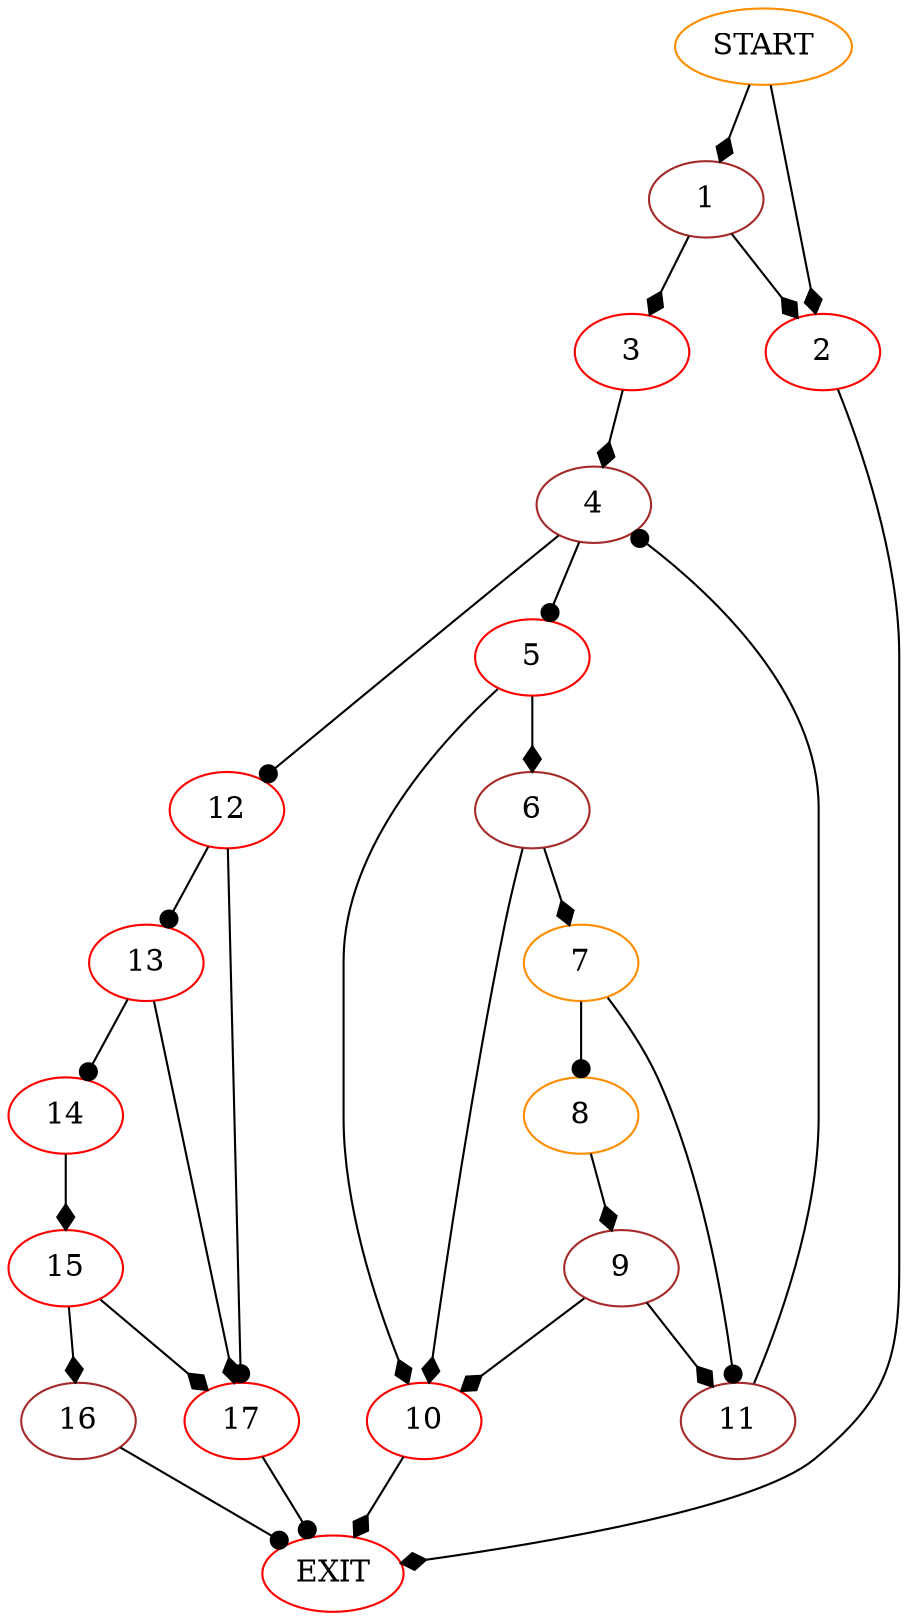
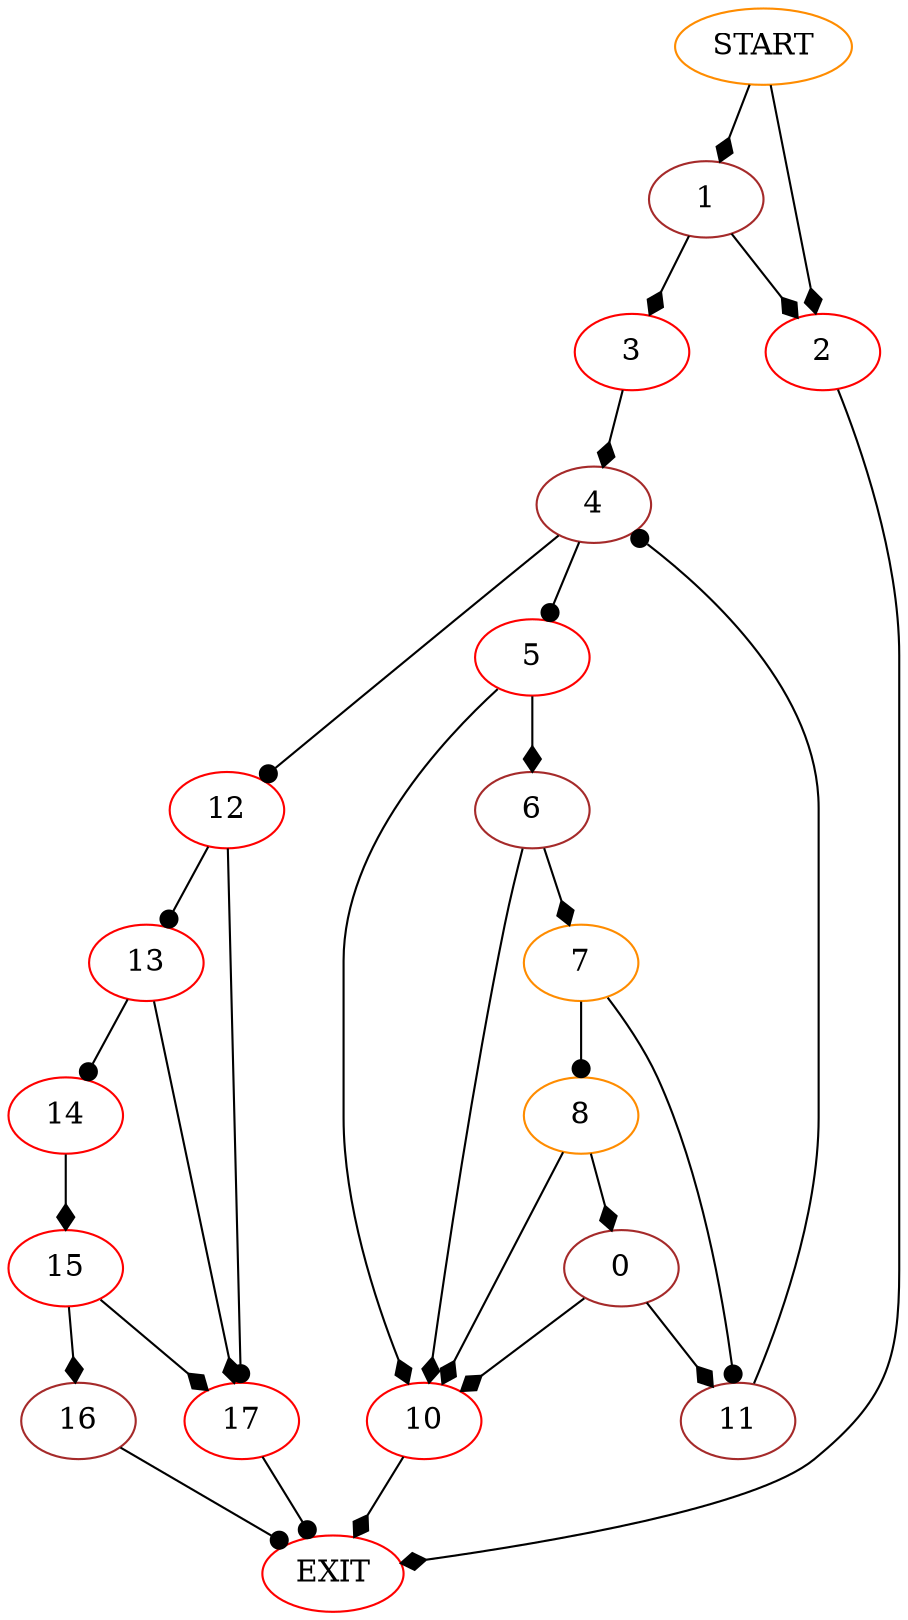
edge "8" -> "10": added
node "9": label "9" -> "0"
